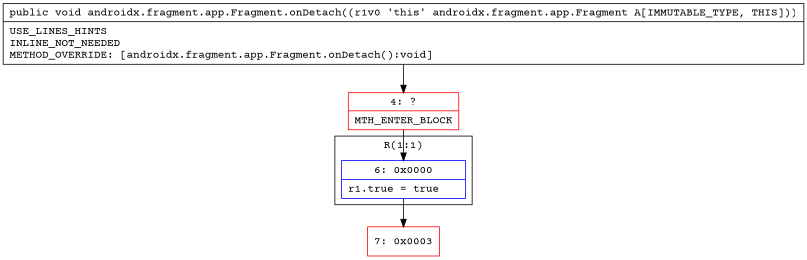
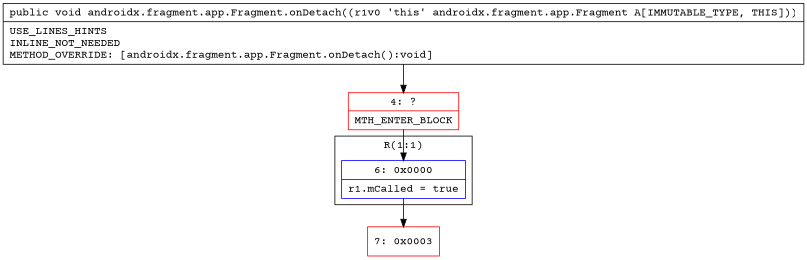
node "6: 0x0000": text "r1.true = true" -> "r1.mCalled = true"
